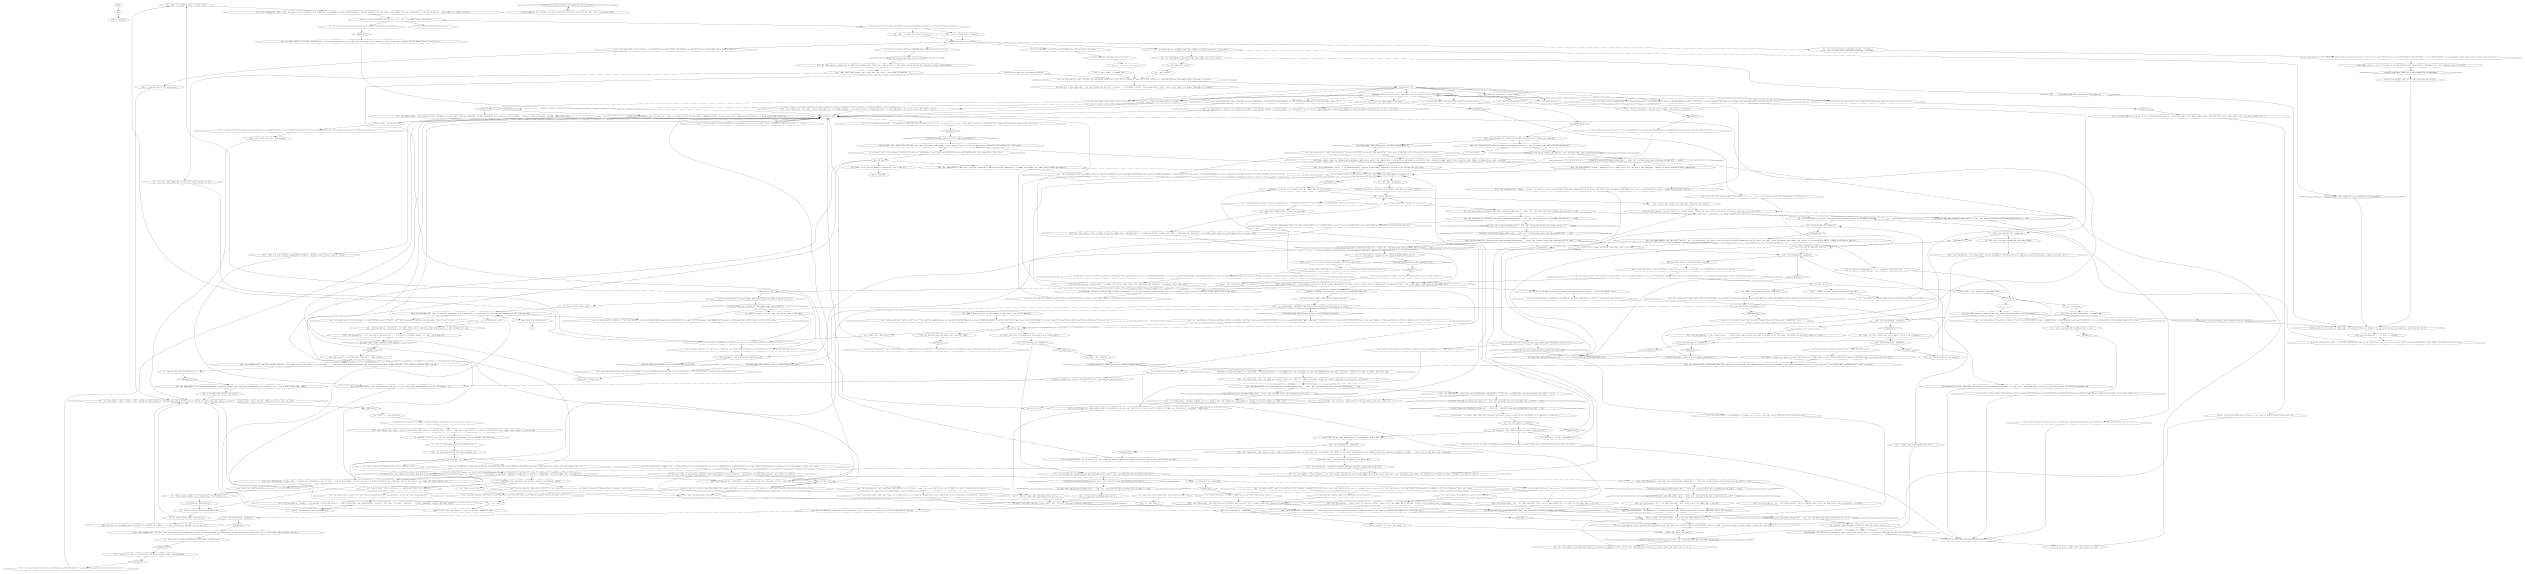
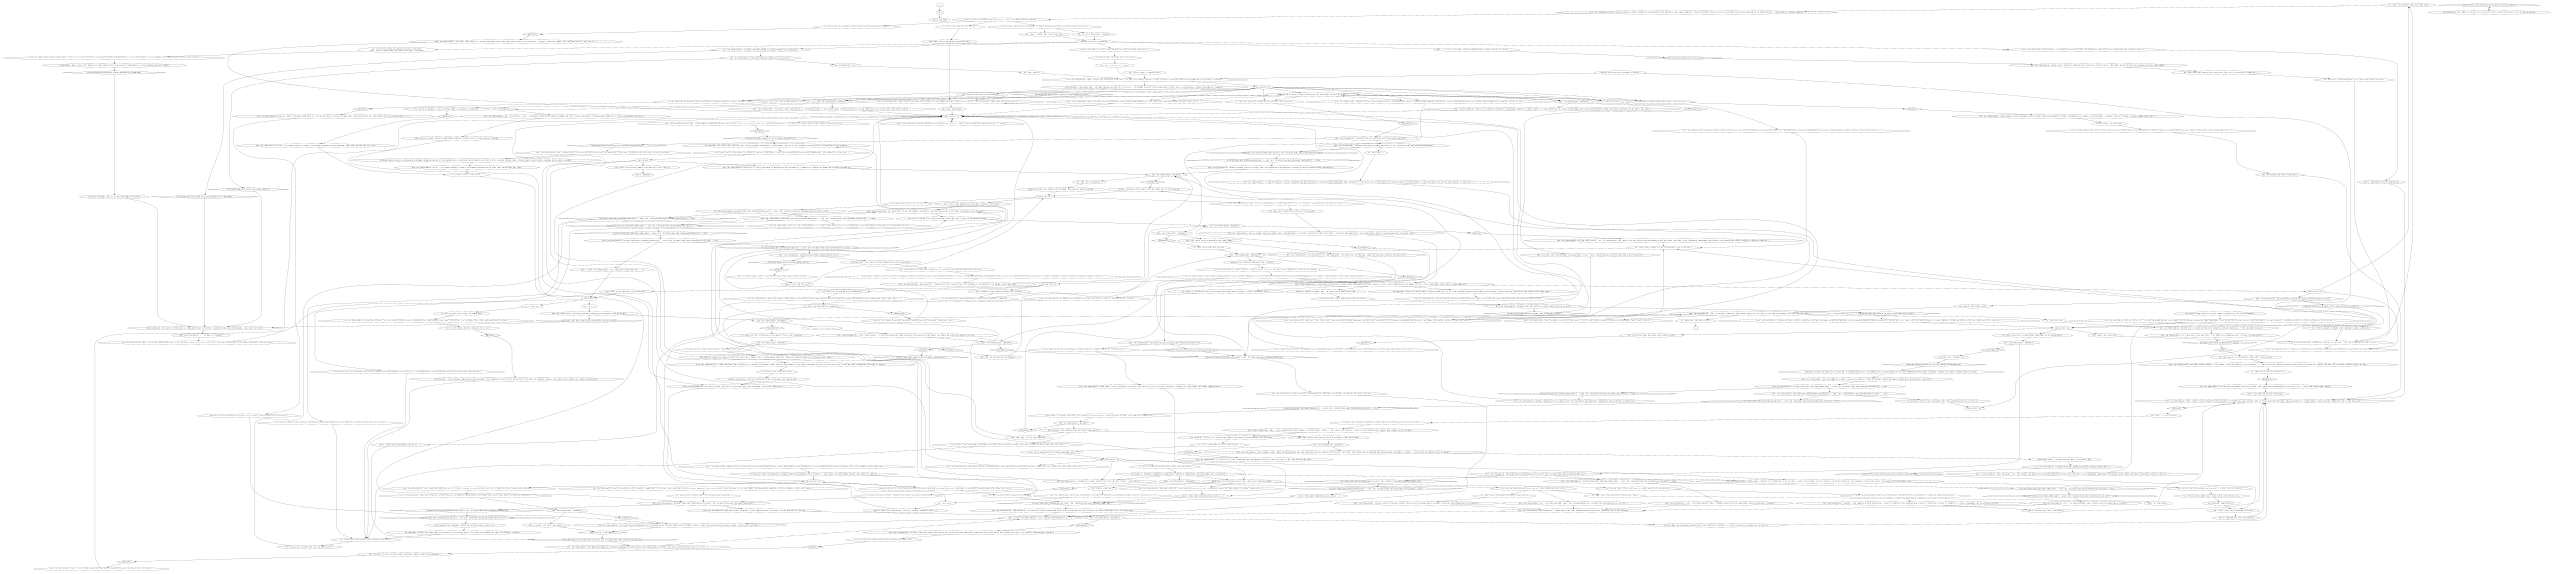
node "Half Light: Like an exo-skeleton powered by fear.": added
node "Pain Threshold: Like a diving suit powered by pain.": removed
